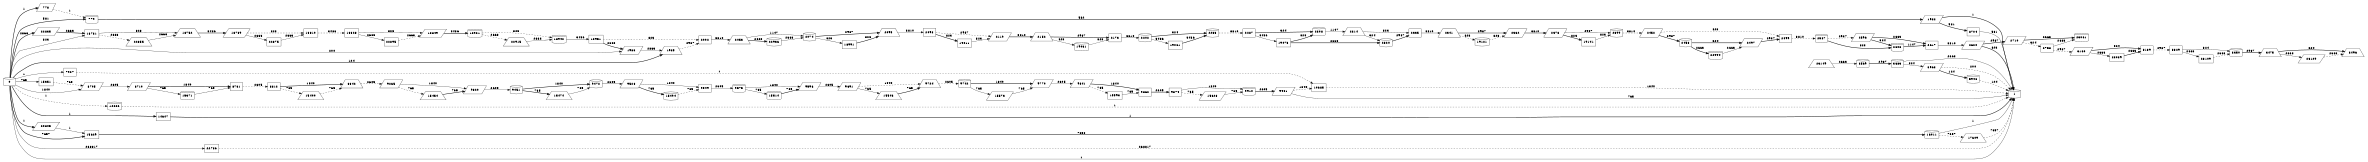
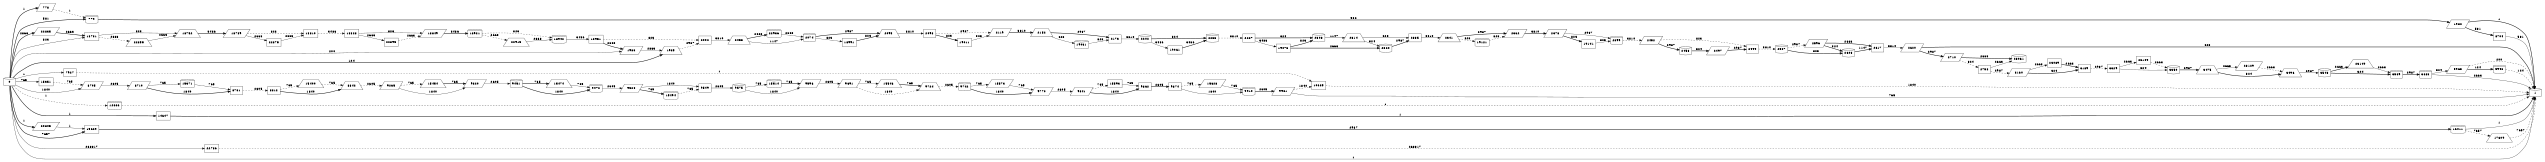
node "22994": removed
node "3548": added
edge "15629" -> "16011": label "7658" -> "2987"
